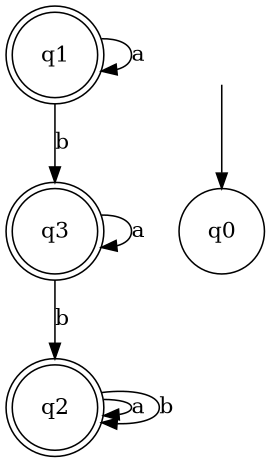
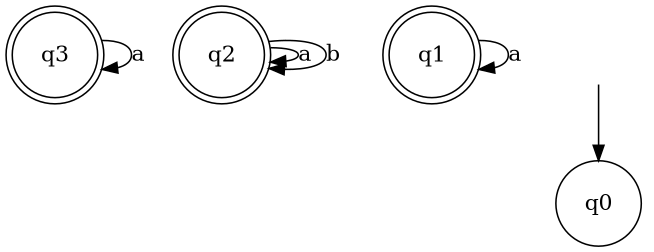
edge "q1" -> "q3": removed, label "b"
edge "q3" -> "q2": removed, label "b"
